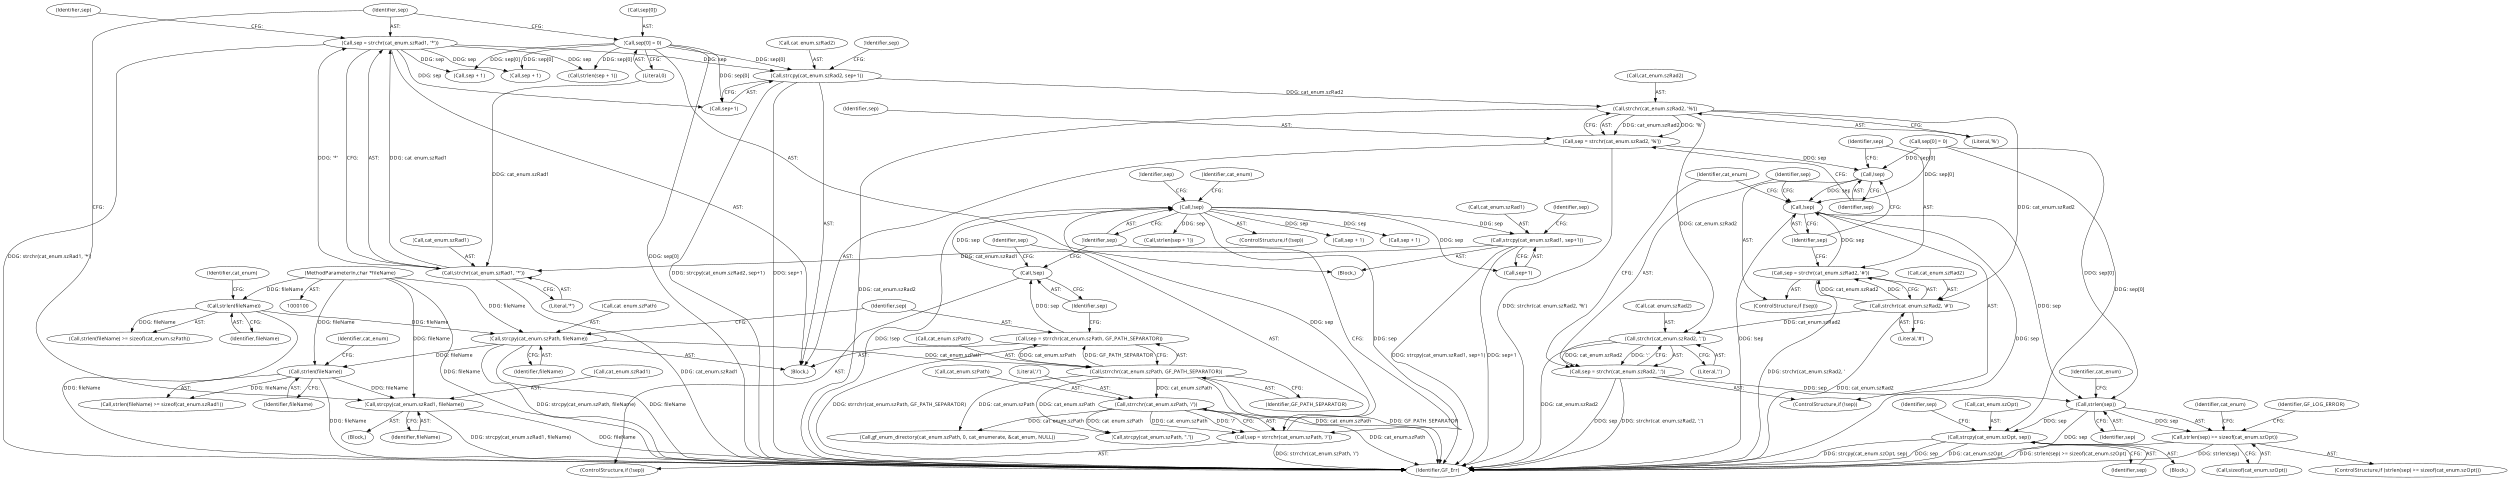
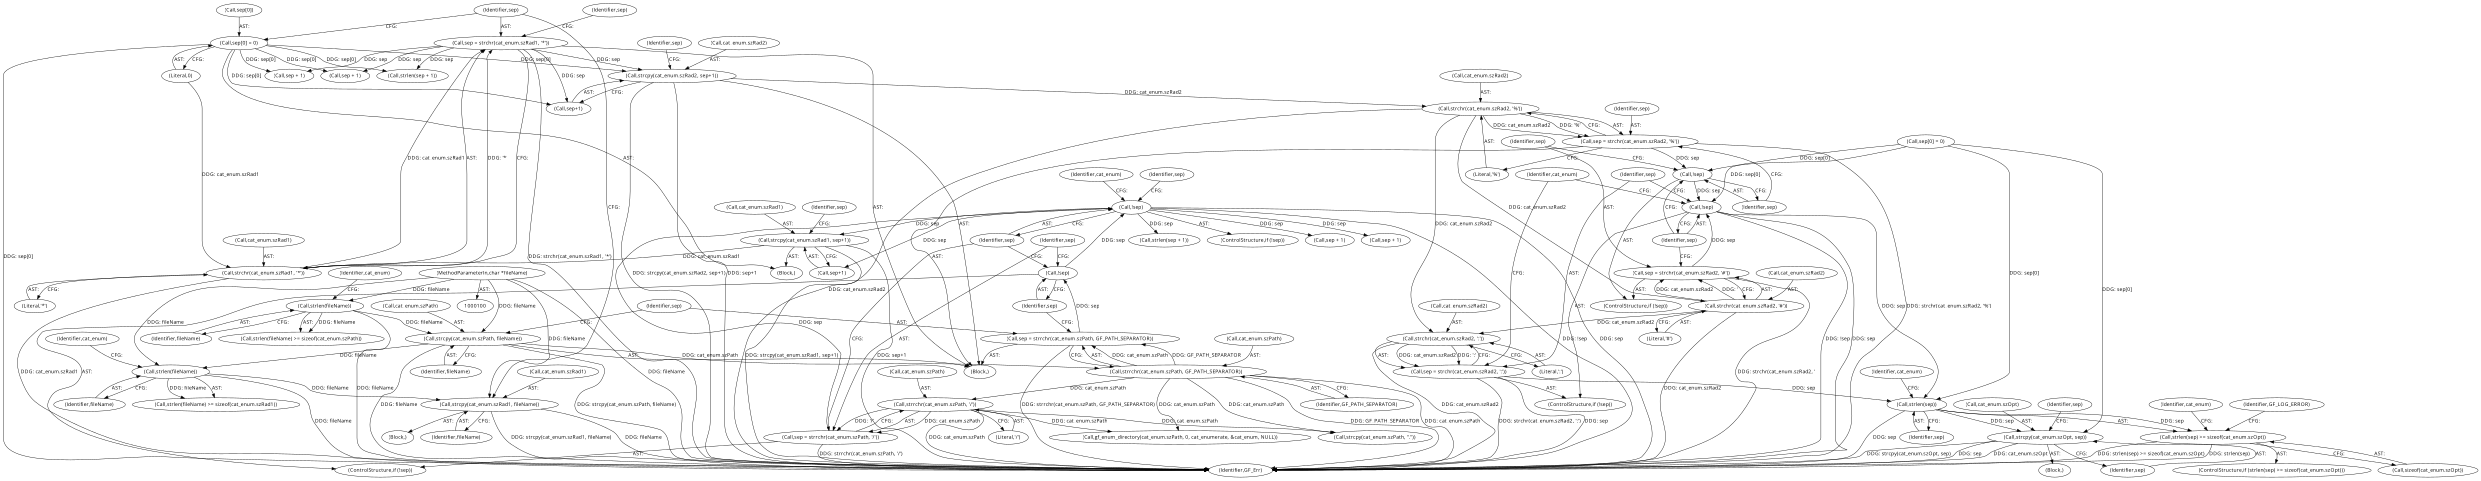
edge "(Call,strchr(cat_enum.szRad2, '%'))" -> "(Literal,'%')": now "(Call,sep = strchr(cat_enum.szRad2, '%'))" -> "(Literal,'%')"
edge "(Call,strrchr(cat_enum.szPath, '/'))" -> "(Literal,'/')": added, label "CFG:"
